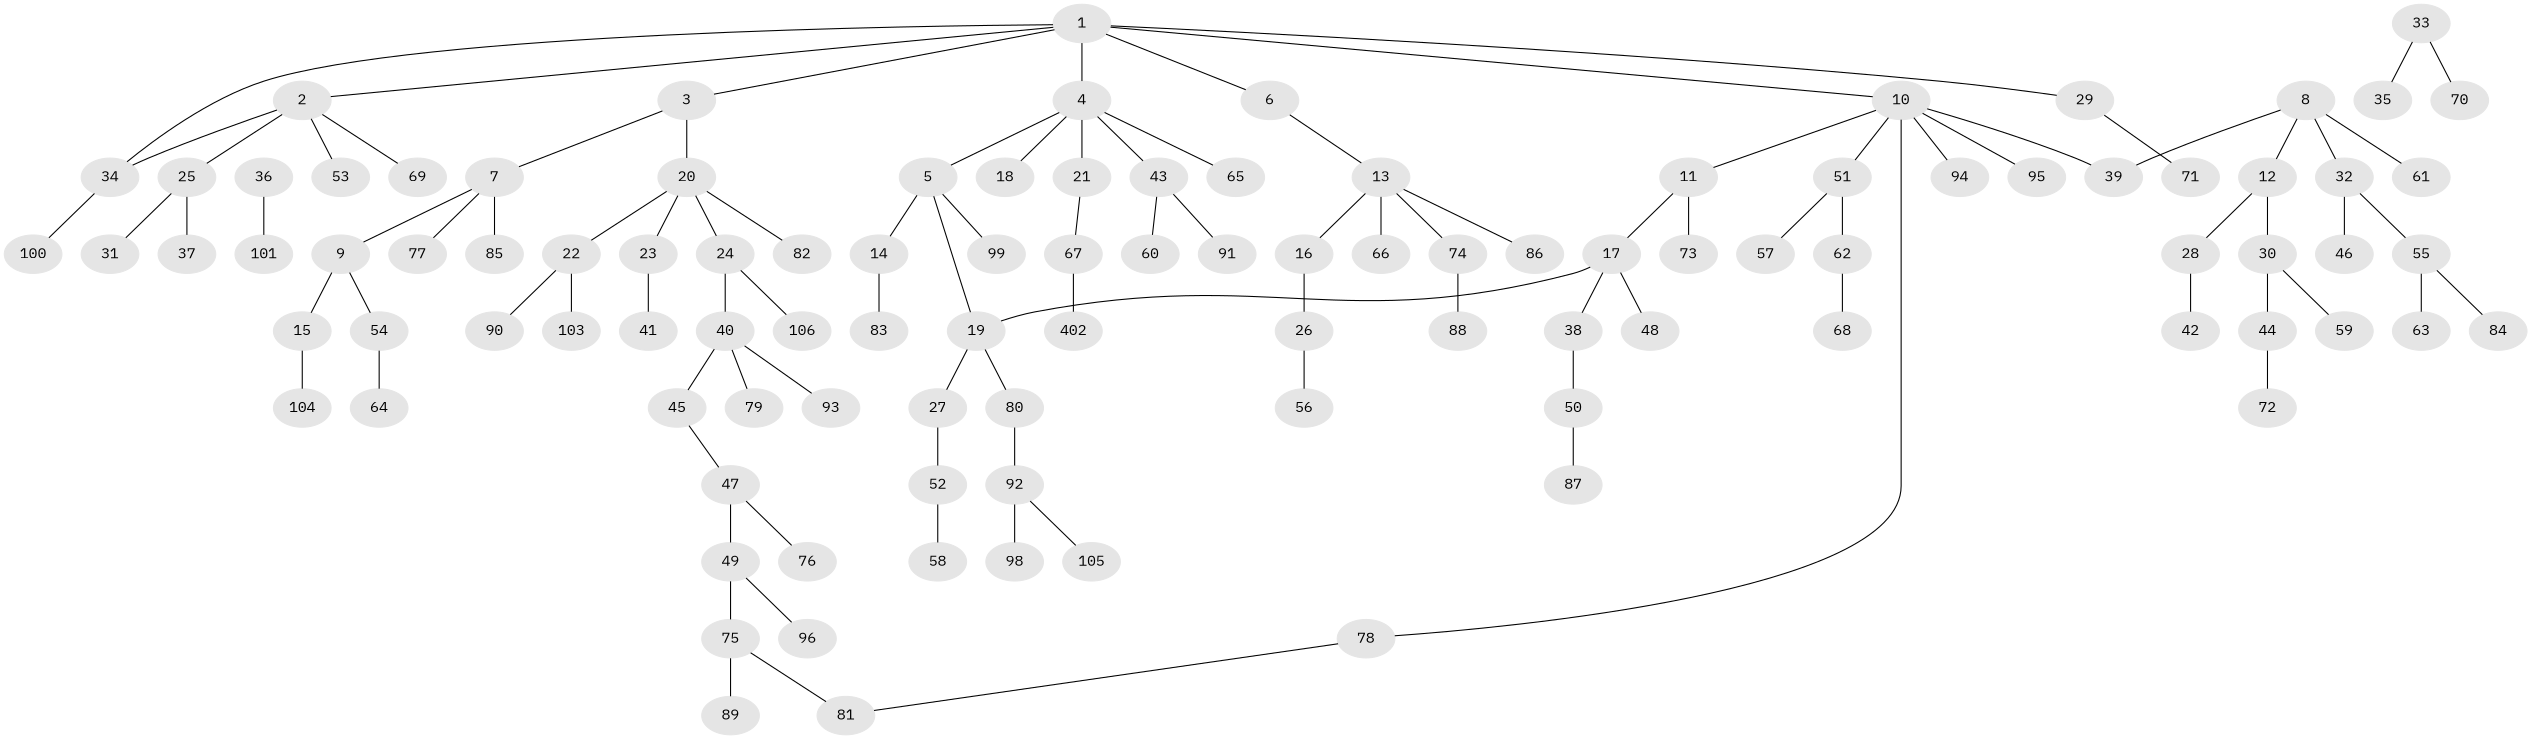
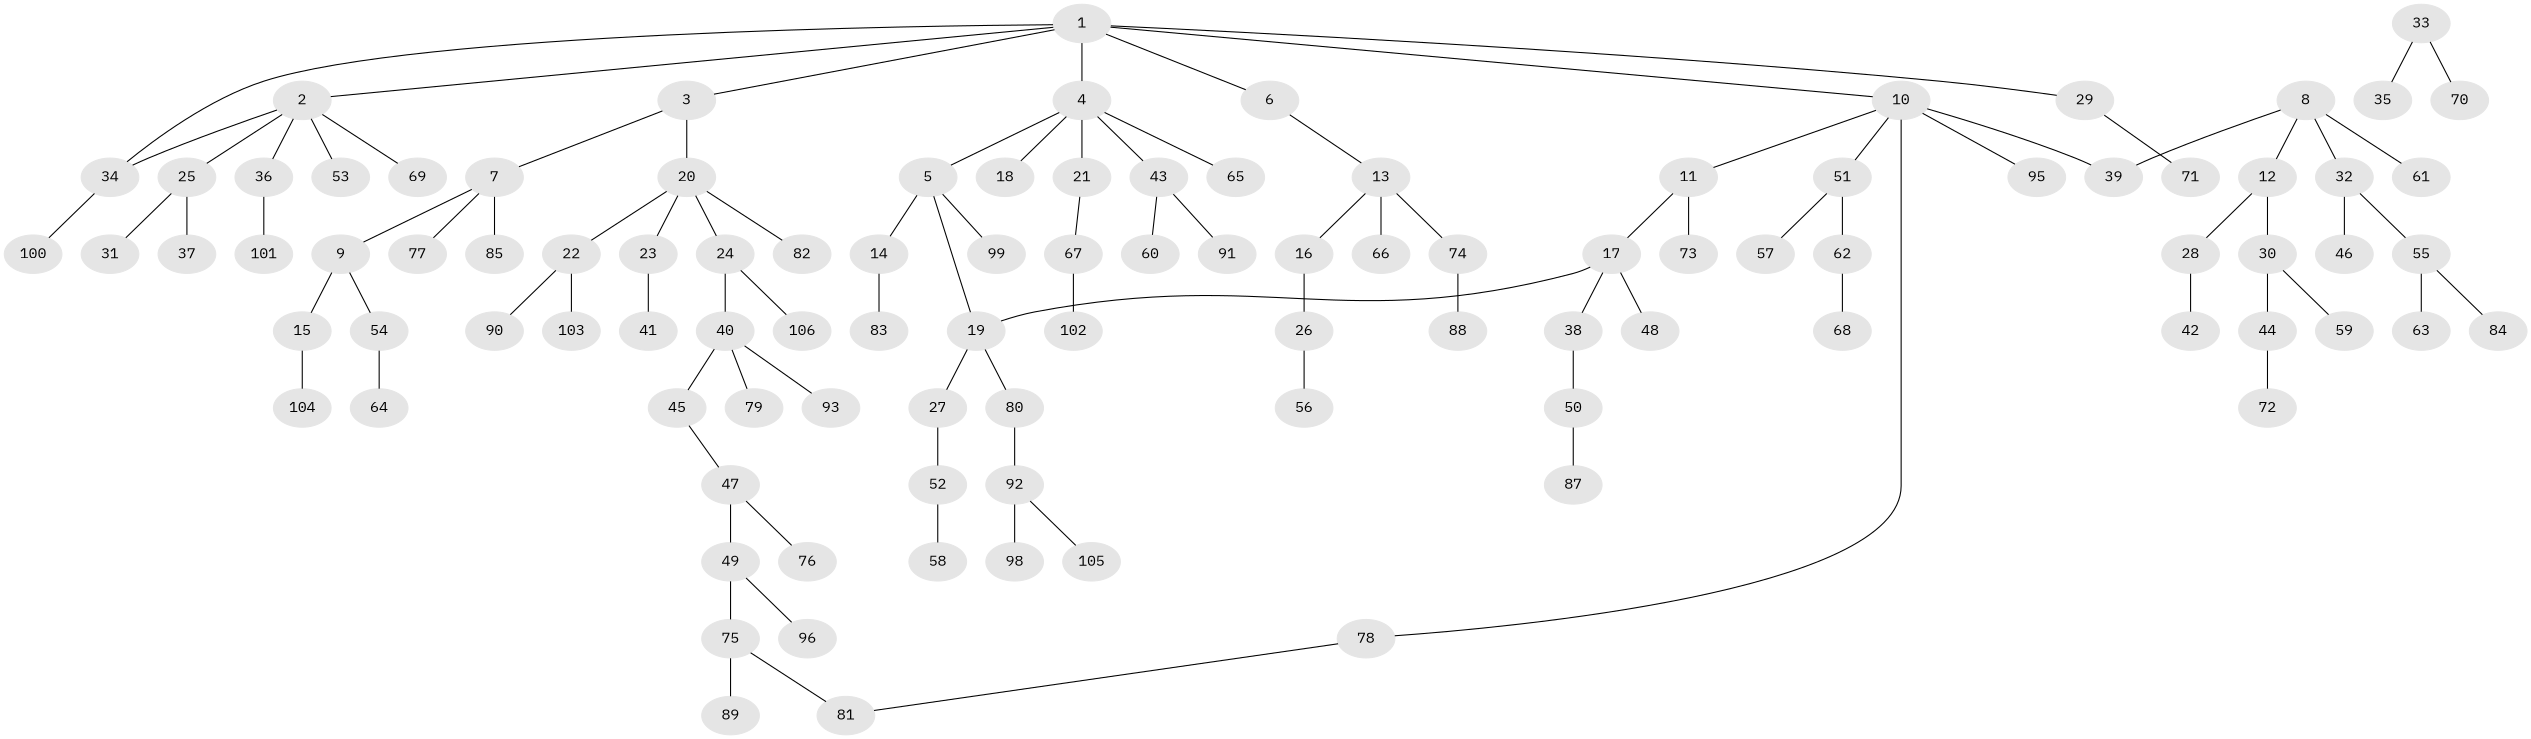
edge "2" -- "36": added
node "94": removed
node "86": removed
node "402": label "402" -> "102"
